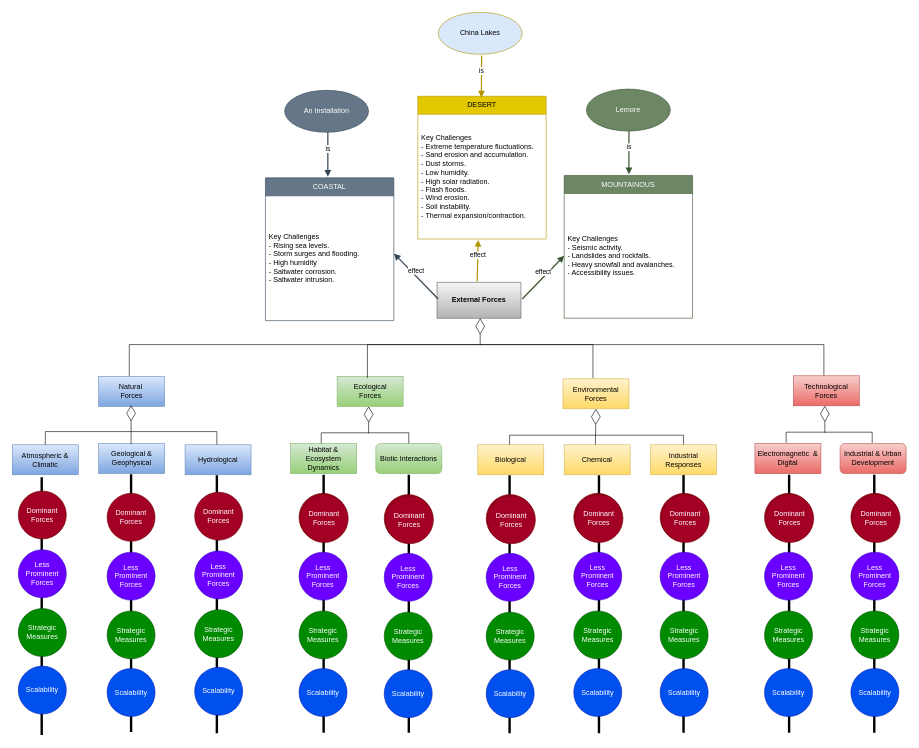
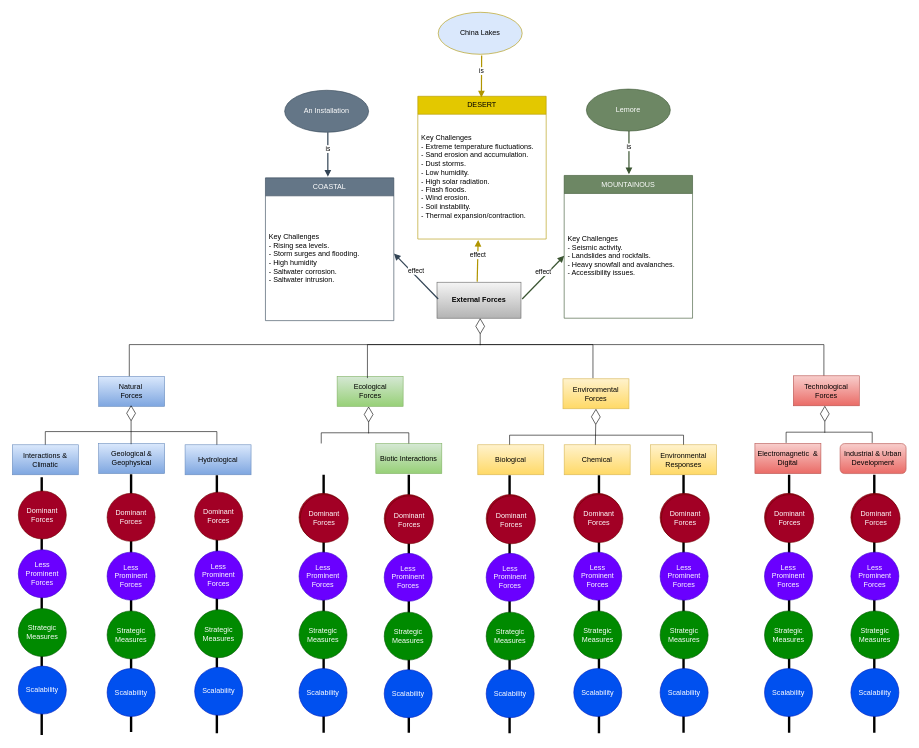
node "Habitat & Ecosystem Dynamics": removed
node "Biotic Interactions": shape rounded rectangle -> rectangle
node "Atmospheric & Climatic": label "Atmospheric & Climatic" -> "Interactions & Climatic"
node "Industrial Responses": label "Industrial Responses" -> "Environmental Responses"
